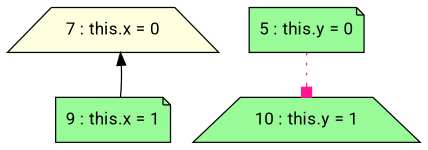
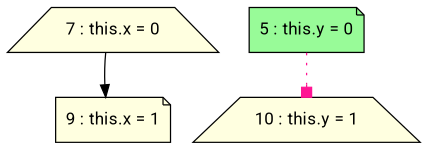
edge "9 : this.x = 1" -> "7 : this.x = 0": reversed
node "9 : this.x = 1": fillcolor palegreen -> lightyellow
node "10 : this.y = 1": fillcolor palegreen -> lightyellow
